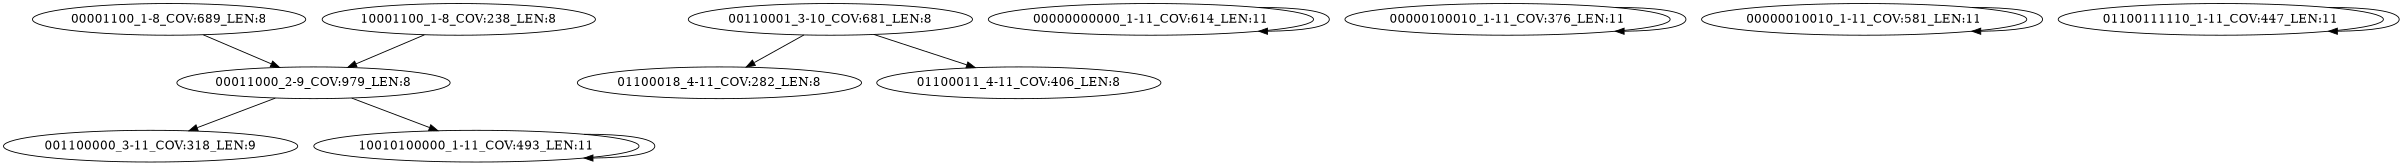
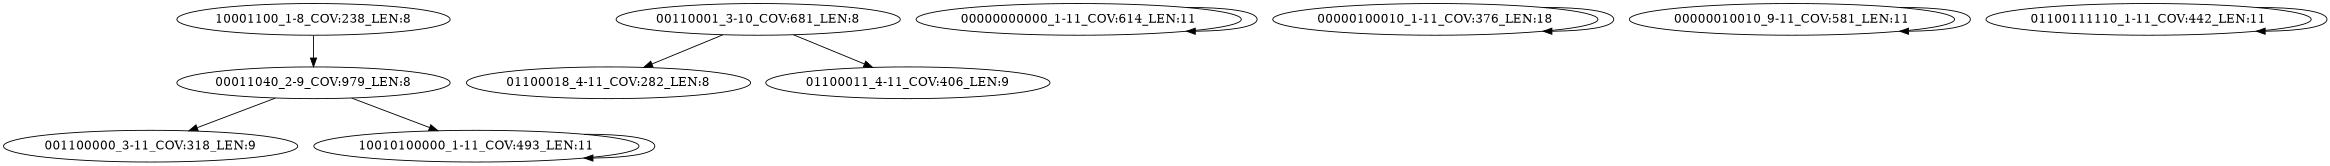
node "00001100_1-8_COV:689_LEN:8": removed
node "00000100010_1-11_COV:376_LEN:11": label "00000100010_1-11_COV:376_LEN:11" -> "00000100010_1-11_COV:376_LEN:18"
node "00000010010_1-11_COV:581_LEN:11": label "00000010010_1-11_COV:581_LEN:11" -> "00000010010_9-11_COV:581_LEN:11"
node "01100111110_1-11_COV:447_LEN:11": label "01100111110_1-11_COV:447_LEN:11" -> "01100111110_1-11_COV:442_LEN:11"
node "00011000_2-9_COV:979_LEN:8": label "00011000_2-9_COV:979_LEN:8" -> "00011040_2-9_COV:979_LEN:8"
node "01100011_4-11_COV:406_LEN:8": label "01100011_4-11_COV:406_LEN:8" -> "01100011_4-11_COV:406_LEN:9"
